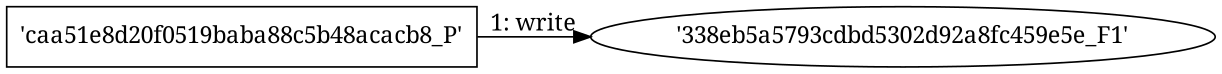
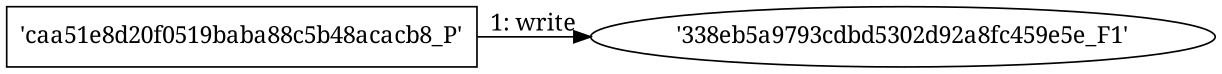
node "'338eb5a5793cdbd5302d92a8fc459e5e_F1'": label "'338eb5a5793cdbd5302d92a8fc459e5e_F1'" -> "'338eb5a9793cdbd5302d92a8fc459e5e_F1'"
